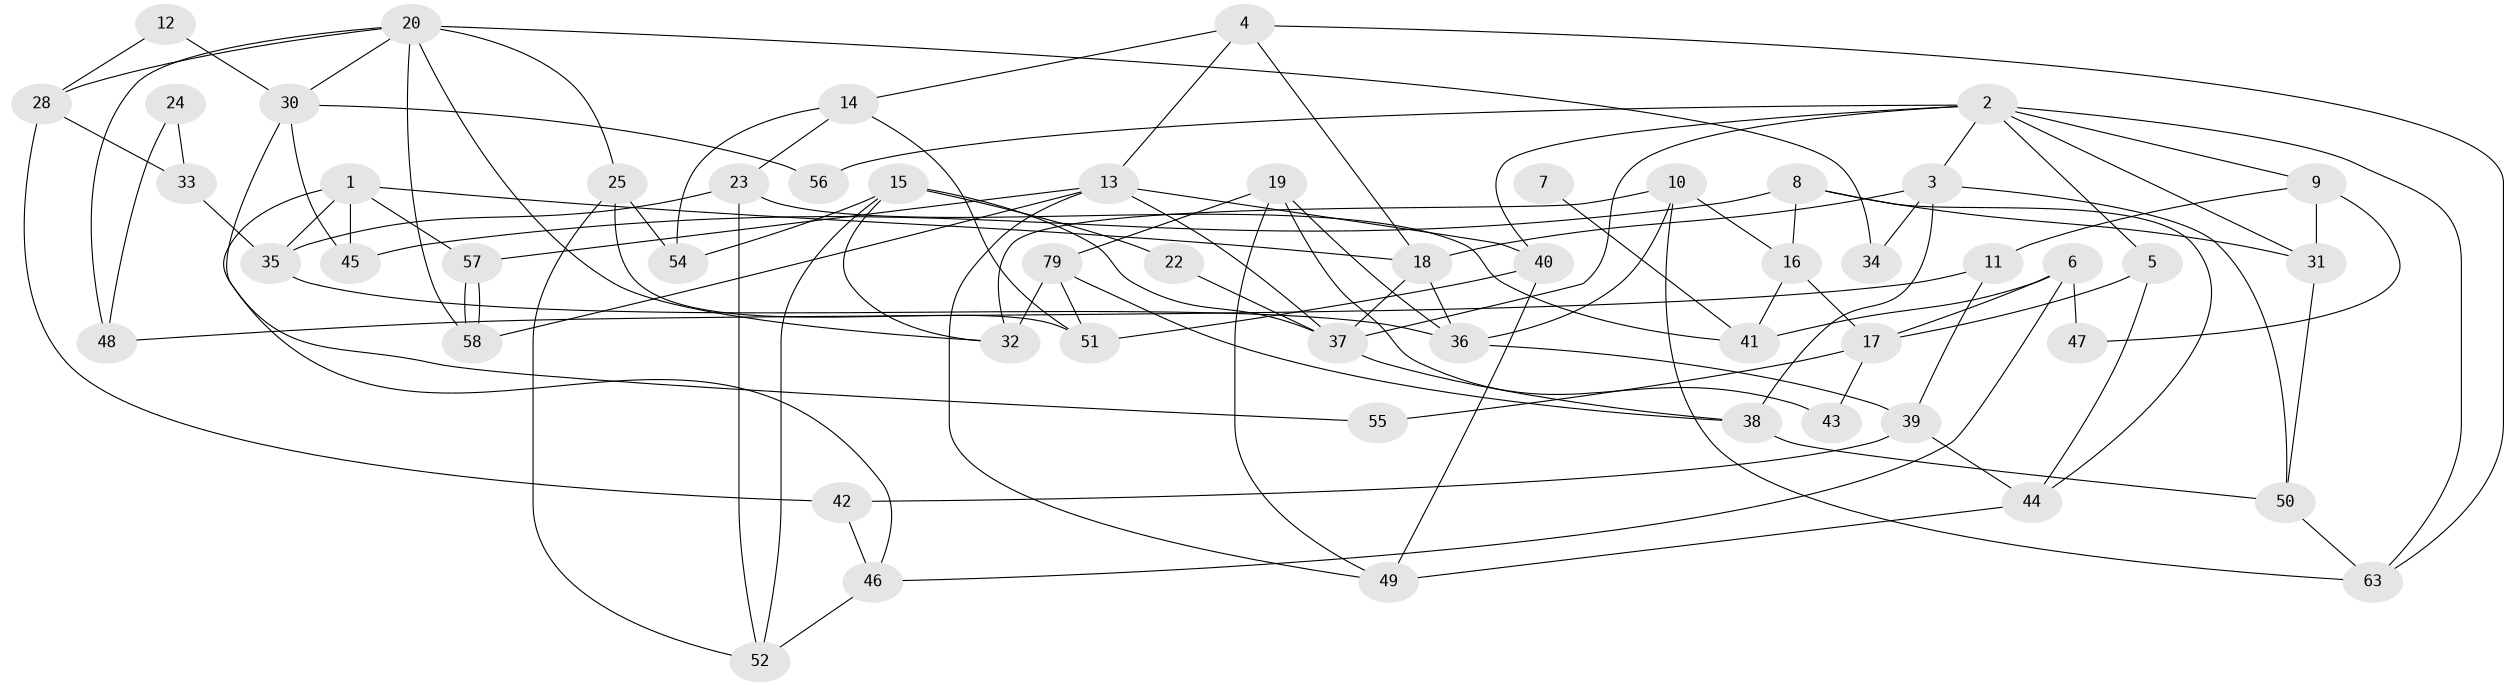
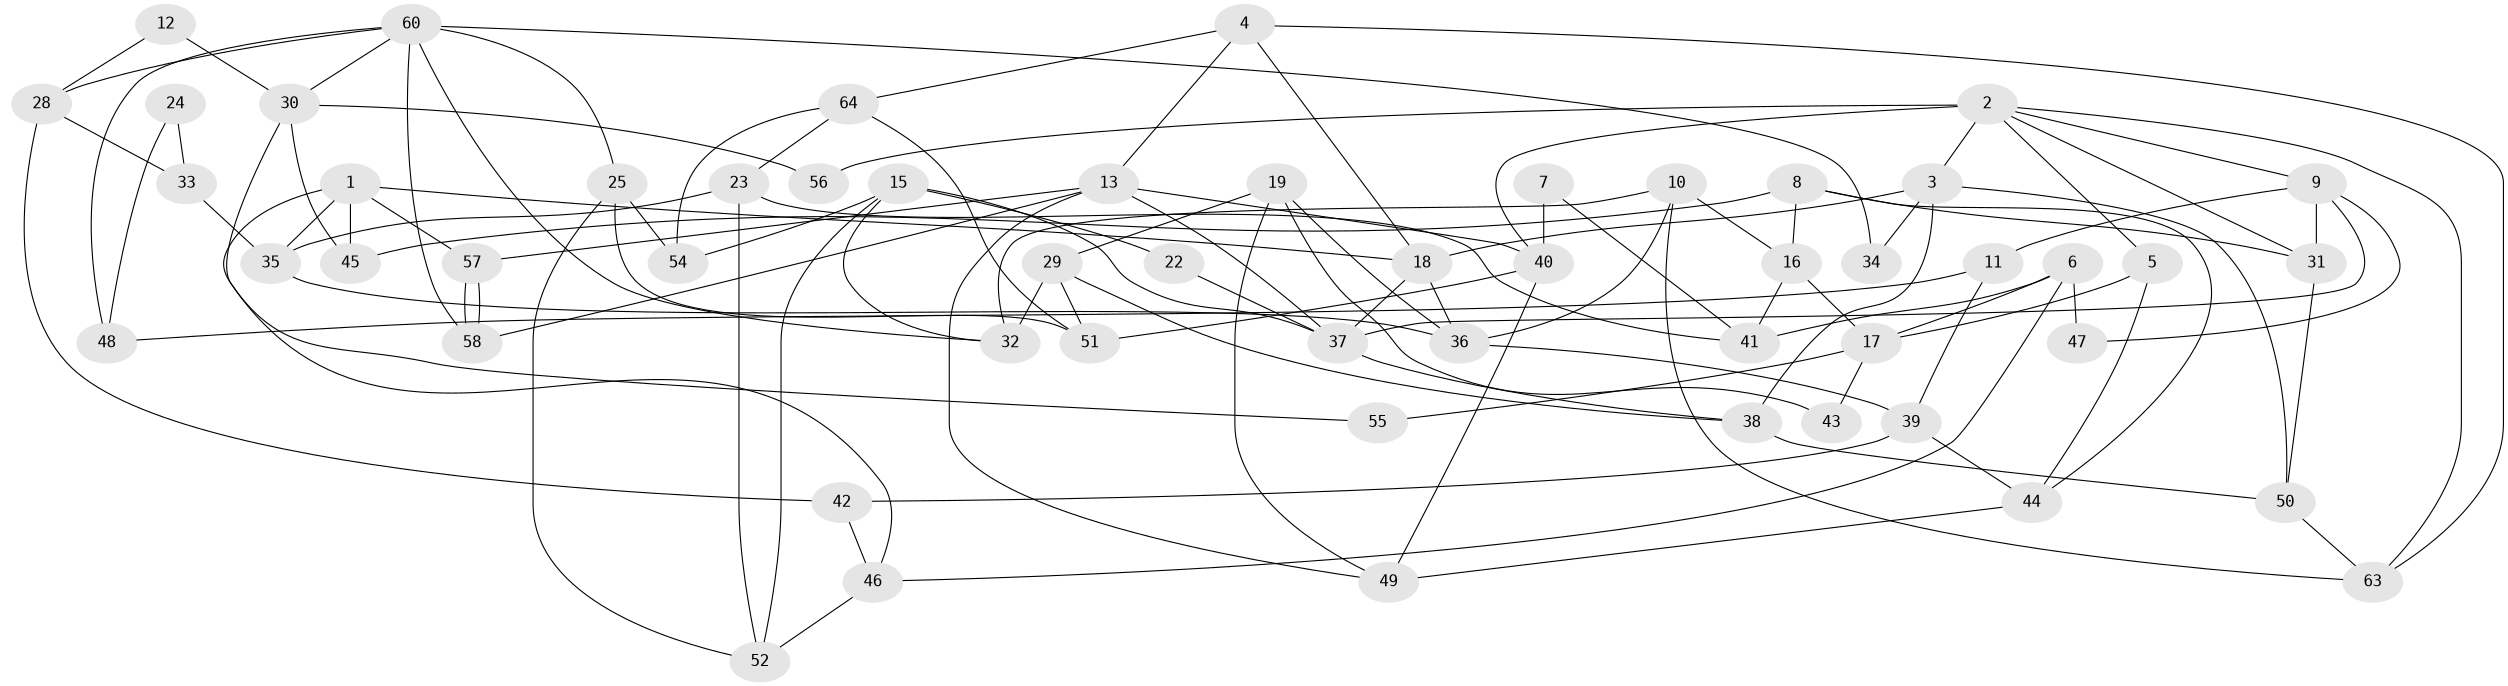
node "20": label "20" -> "60"
node "14": label "14" -> "64"
edge "2" -- "37": now "9" -- "37"
edge "7" -- "40": added
node "79": label "79" -> "29"
